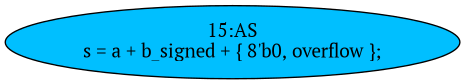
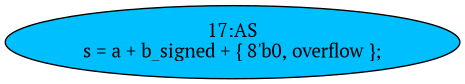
node "15:AS s = a + b_signed + { 8'b0, overflow };": label "15:AS s = a + b_signed + { 8'b0, overflow };" -> "17:AS s = a + b_signed + { 8'b0, overflow };"
